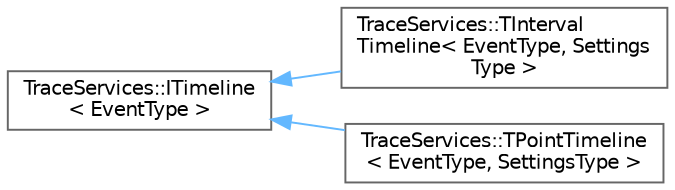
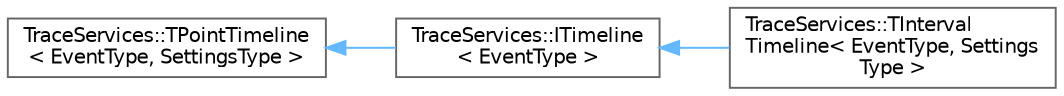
edge "TraceServices::TPointTimeline < EventType, SettingsType >" -> "TraceServices::ITimeline < EventType >": reversed
